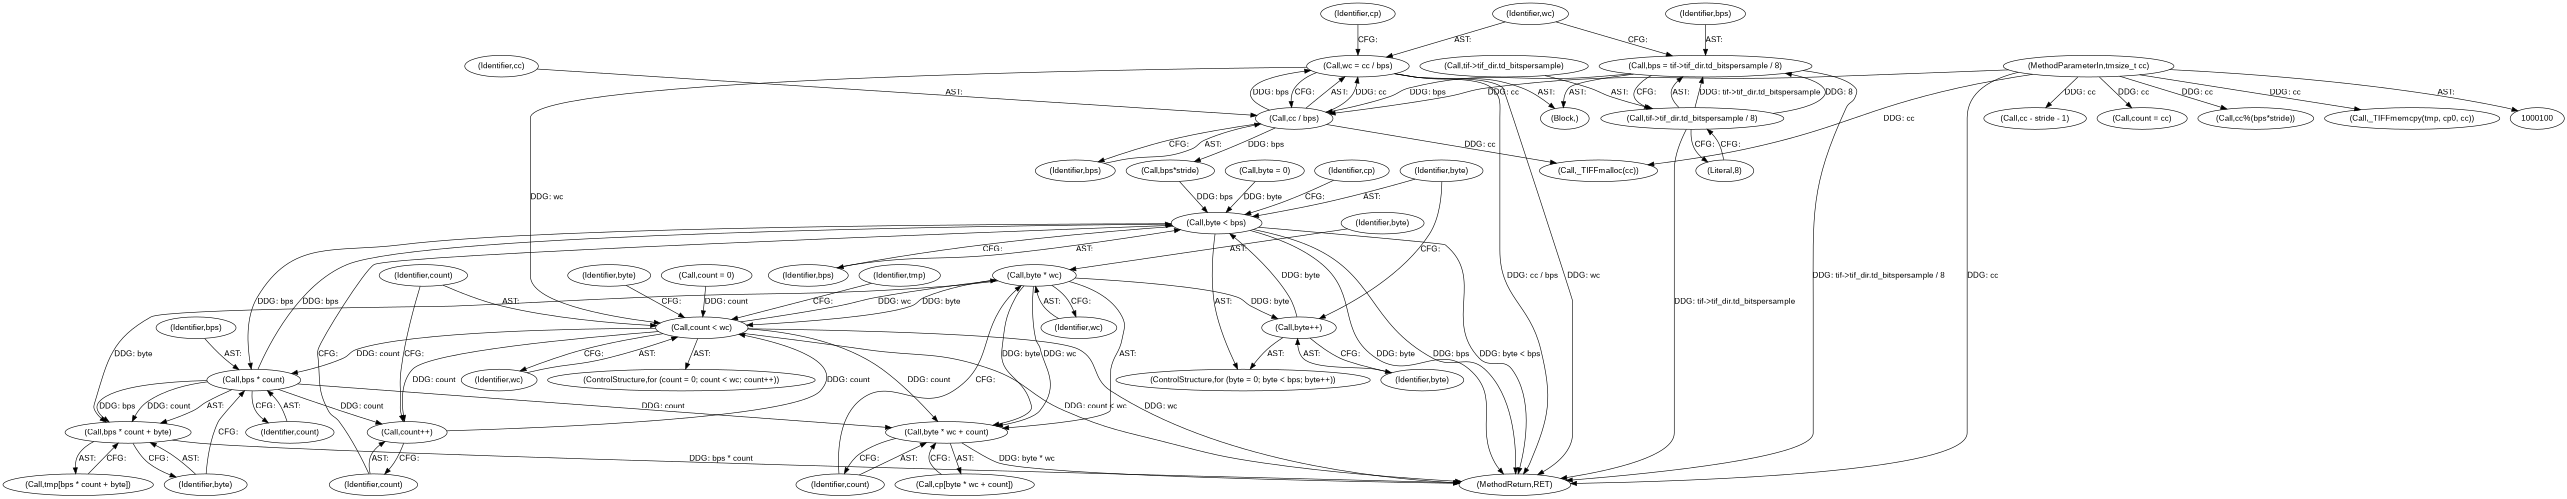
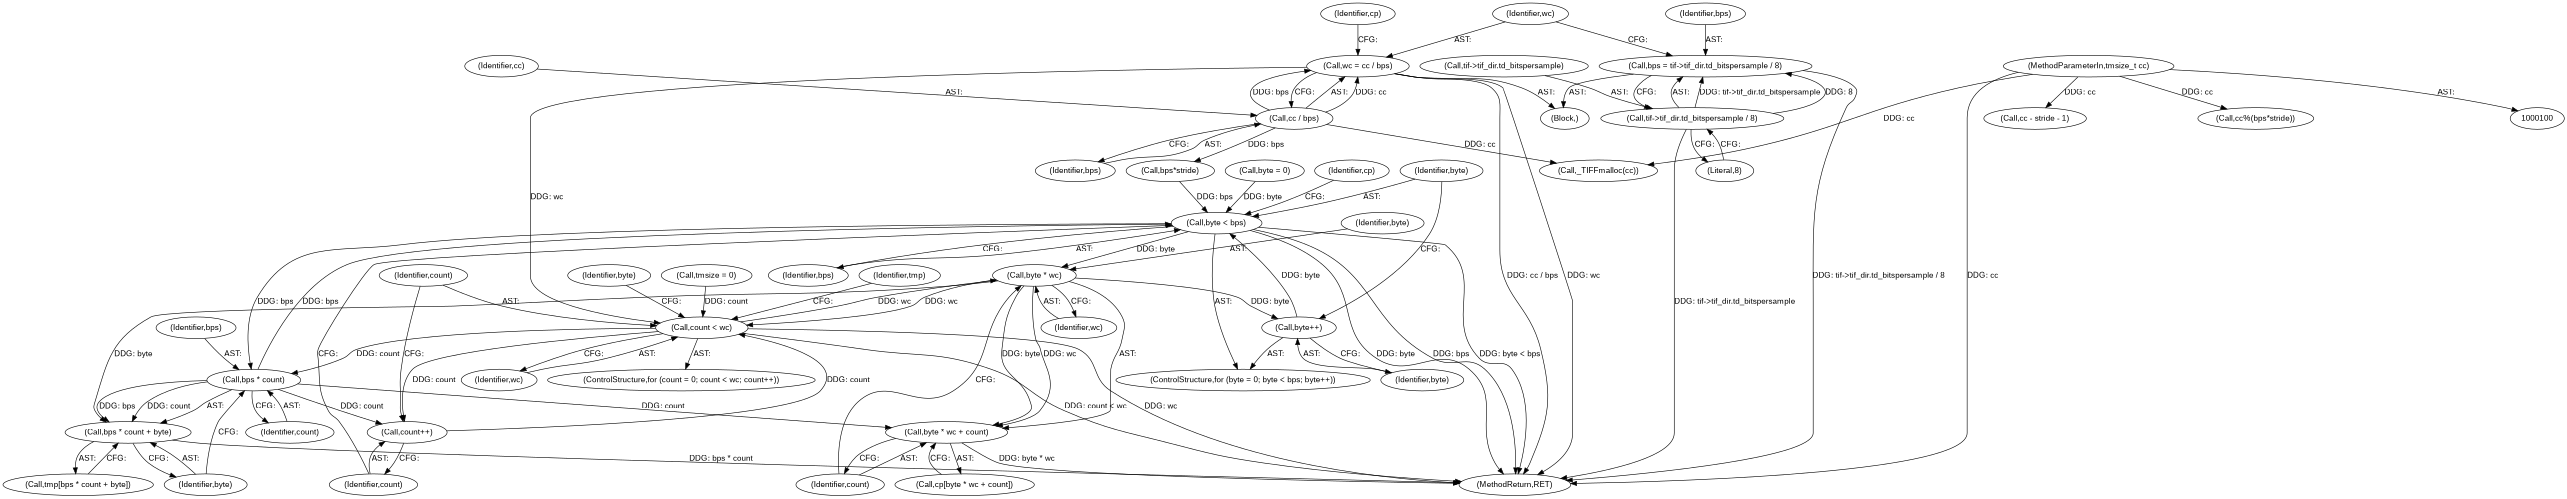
edge "(Call,bps = tif->tif_dir.td_bitspersample / 8)" -> "(Call,cc / bps)": removed, label "DDG: bps"
edge "(MethodParameterIn,tmsize_t cc)" -> "(Call,cc / bps)": removed, label "DDG: cc"
node "(Call,count = cc)": removed
node "(Call,_TIFFmemcpy(tmp, cp0, cc))": removed
edge "(Call,byte < bps)" -> "(Call,byte * wc)": added, label "DDG: byte"
node "(Call,count = 0)": label "(Call,count = 0)" -> "(Call,tmsize = 0)"
edge "(Call,byte * wc)" -> "(Call,count < wc)": label "DDG: byte" -> "DDG: wc"
edge "(Call,count < wc)" -> "(Call,byte * wc + count)": removed, label "DDG: count"
